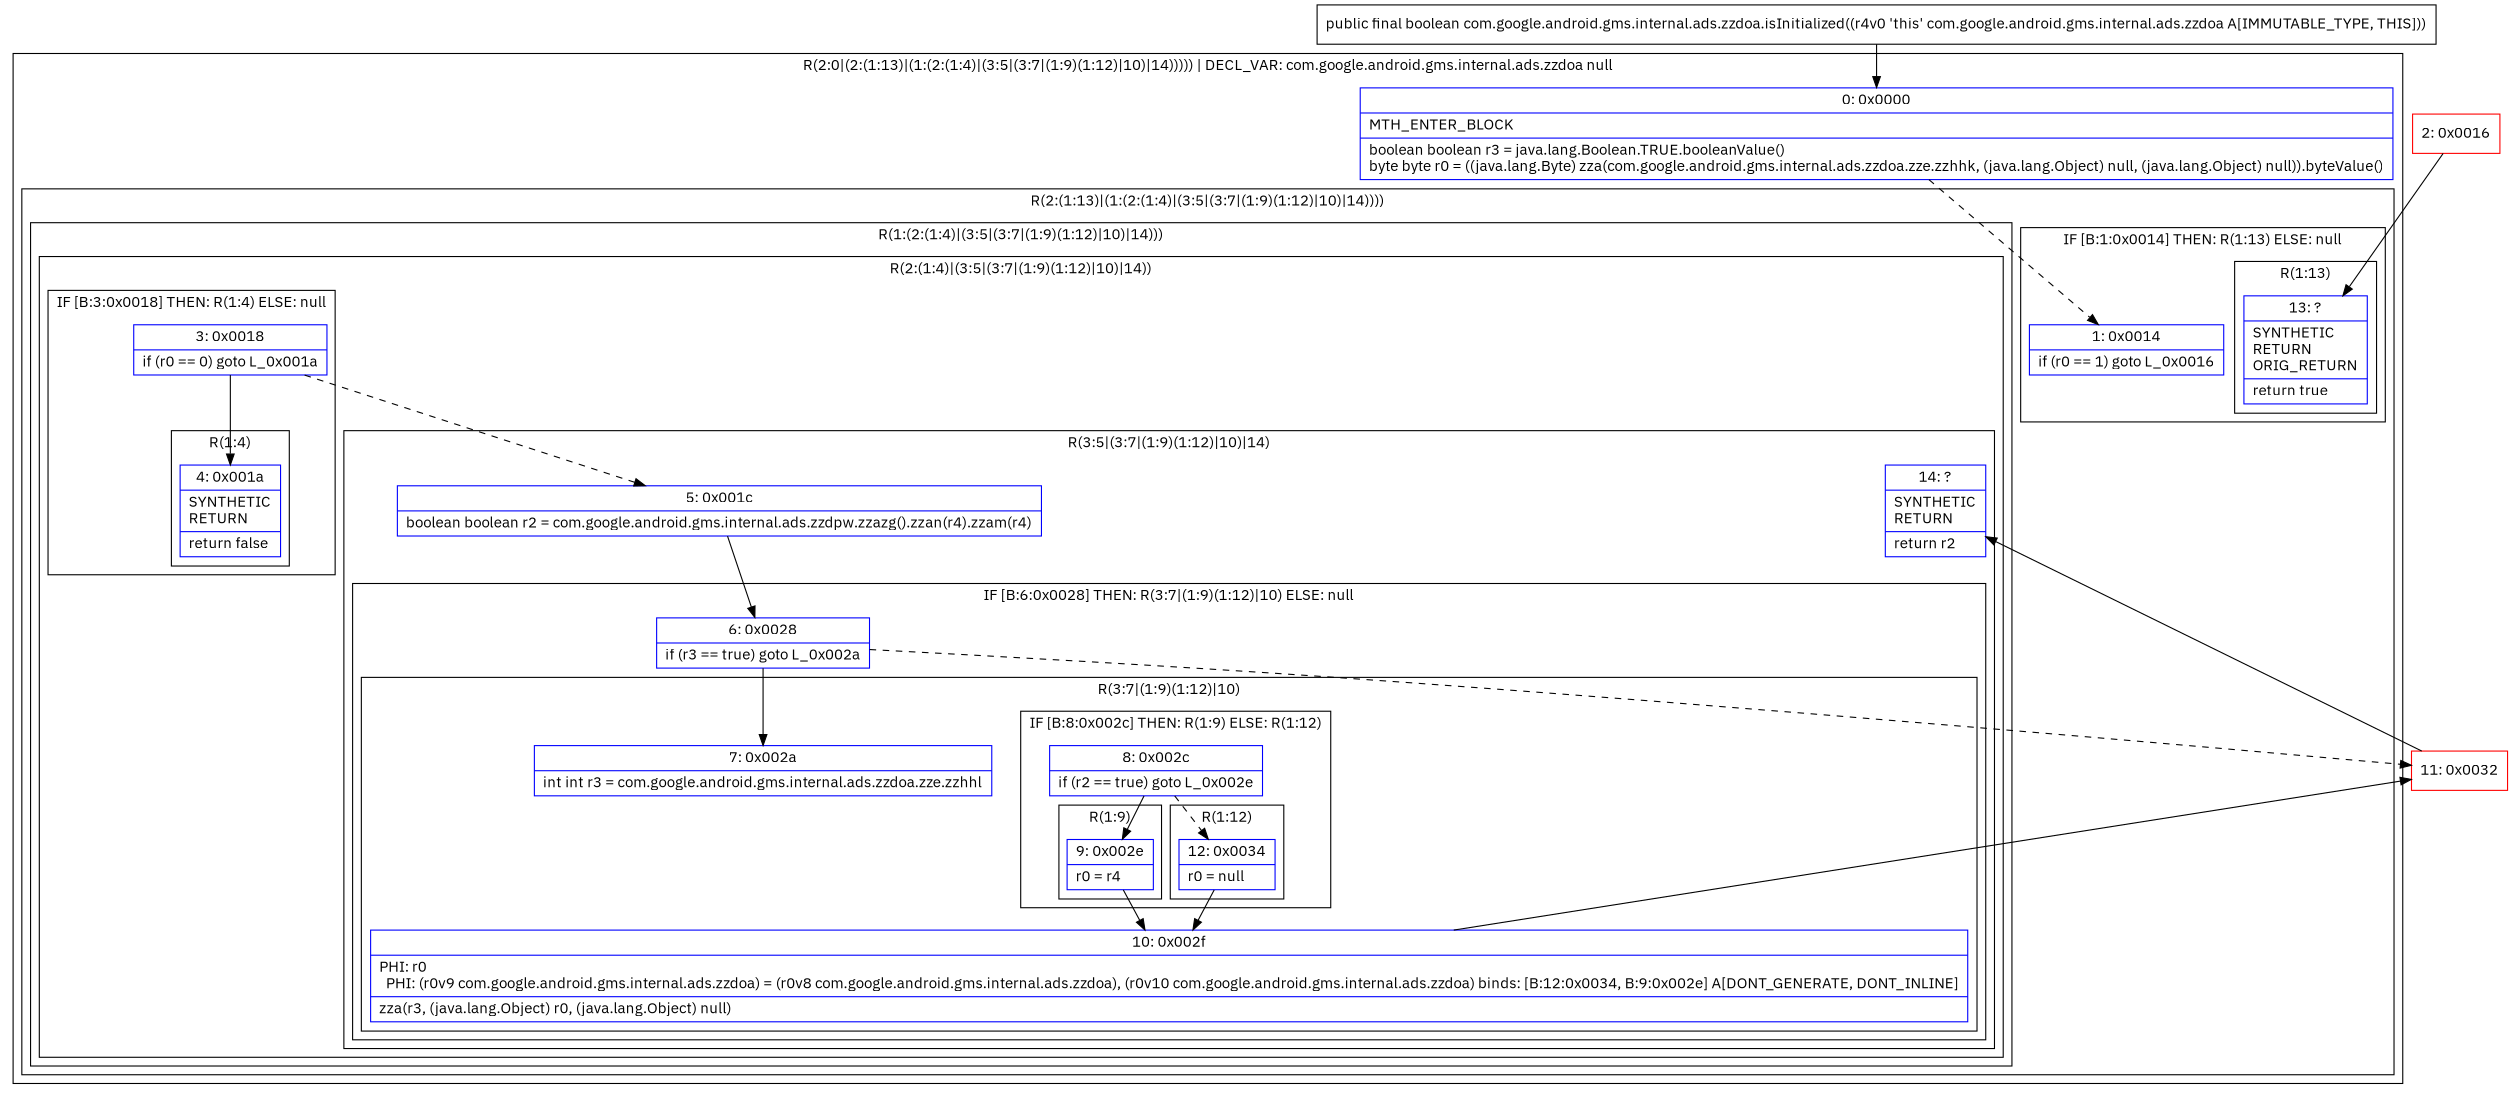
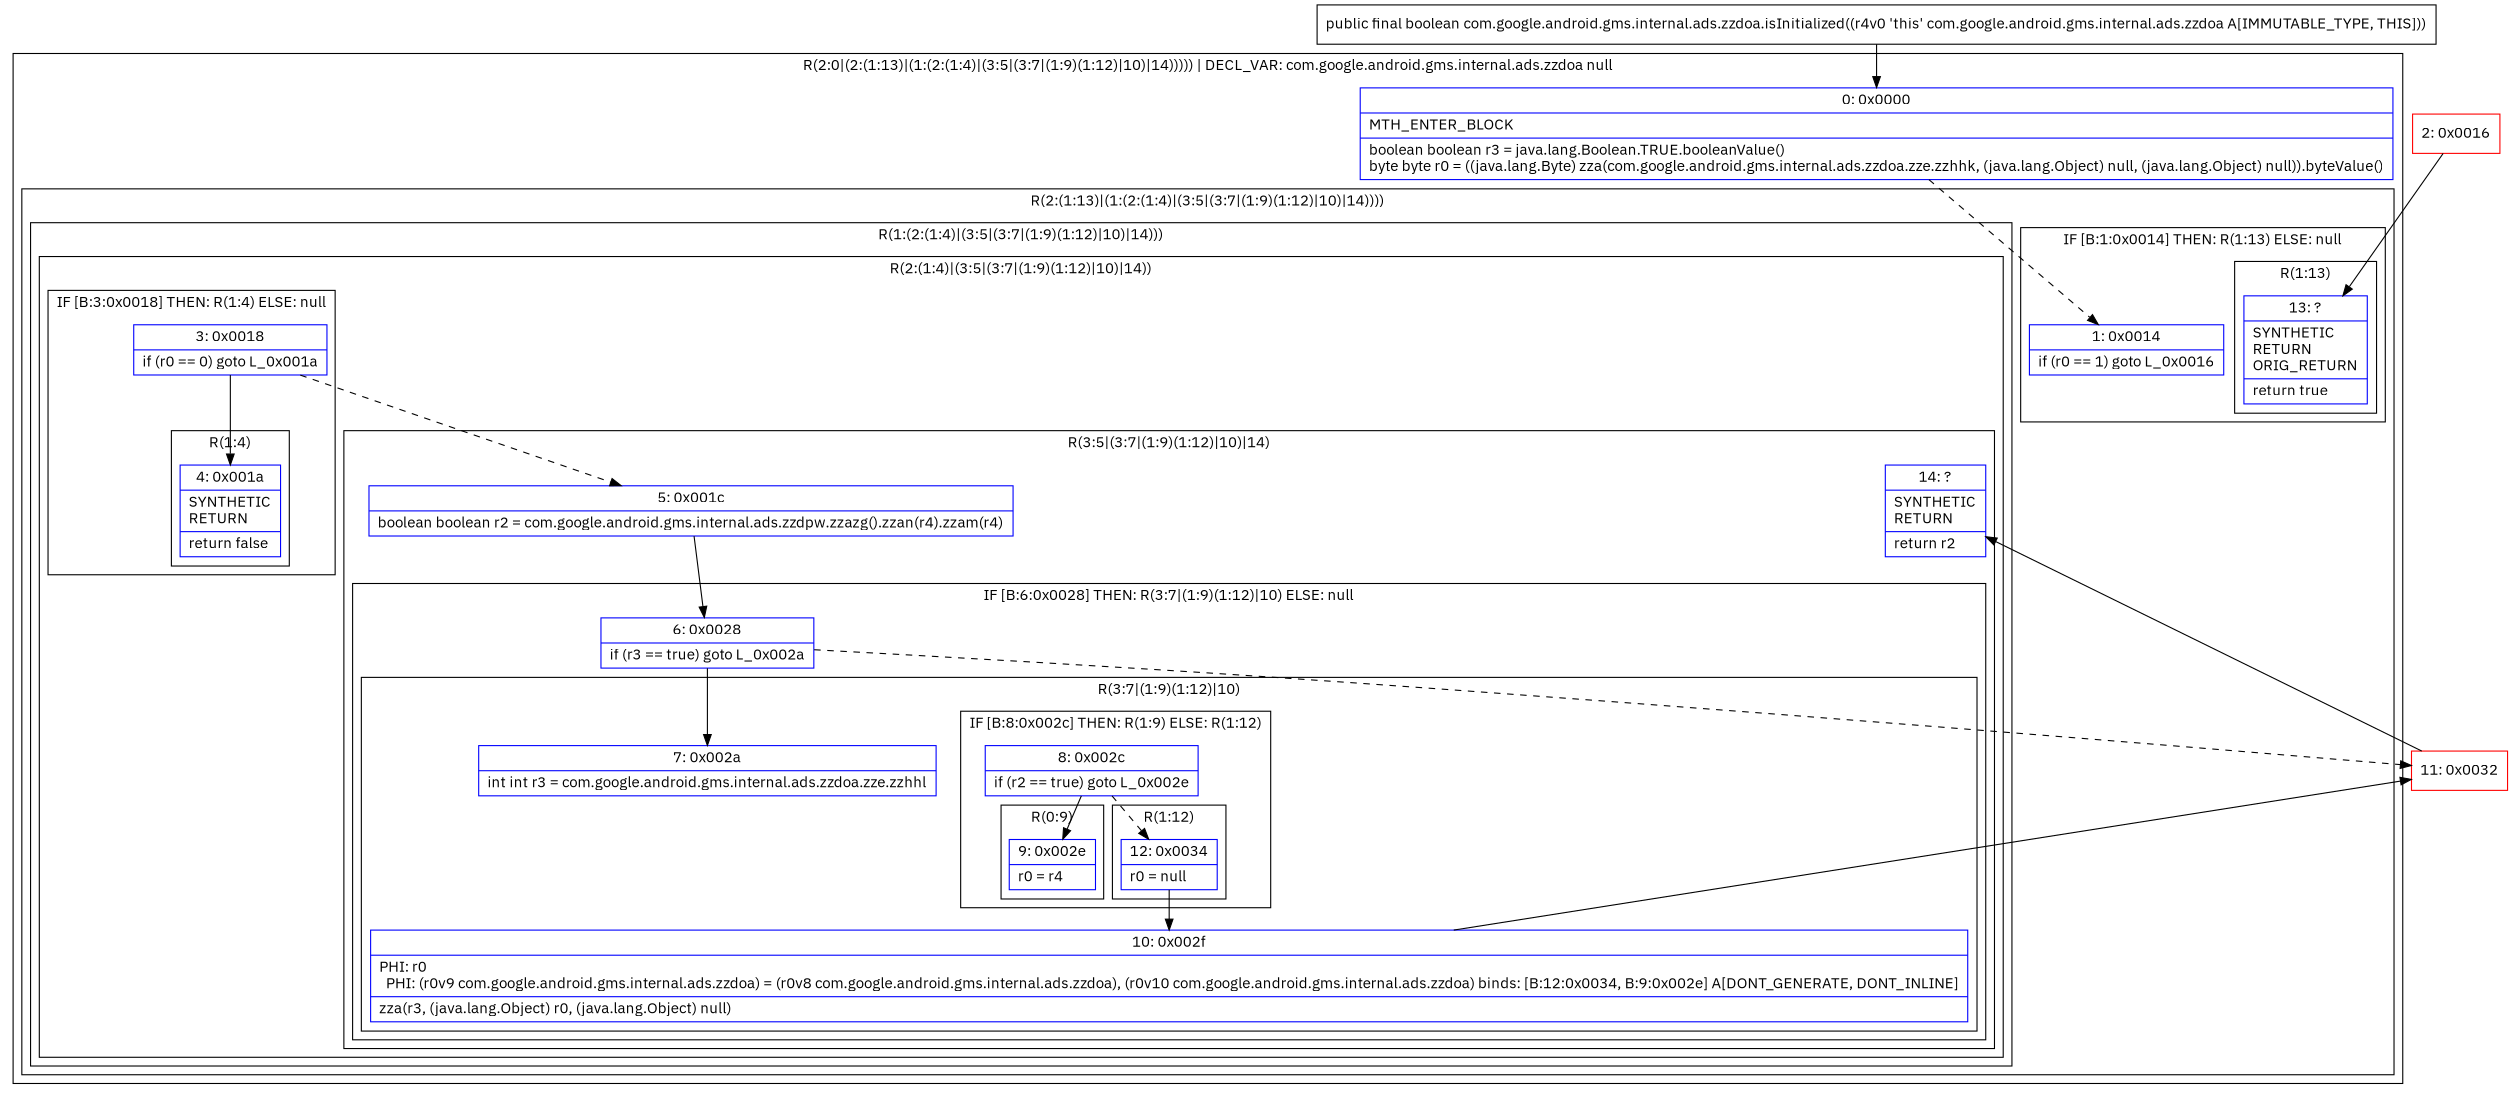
cluster "R(1:9)": label "R(1:9)" -> "R(0:9)"
edge "9: 0x002e" -> "10: 0x002f": removed
